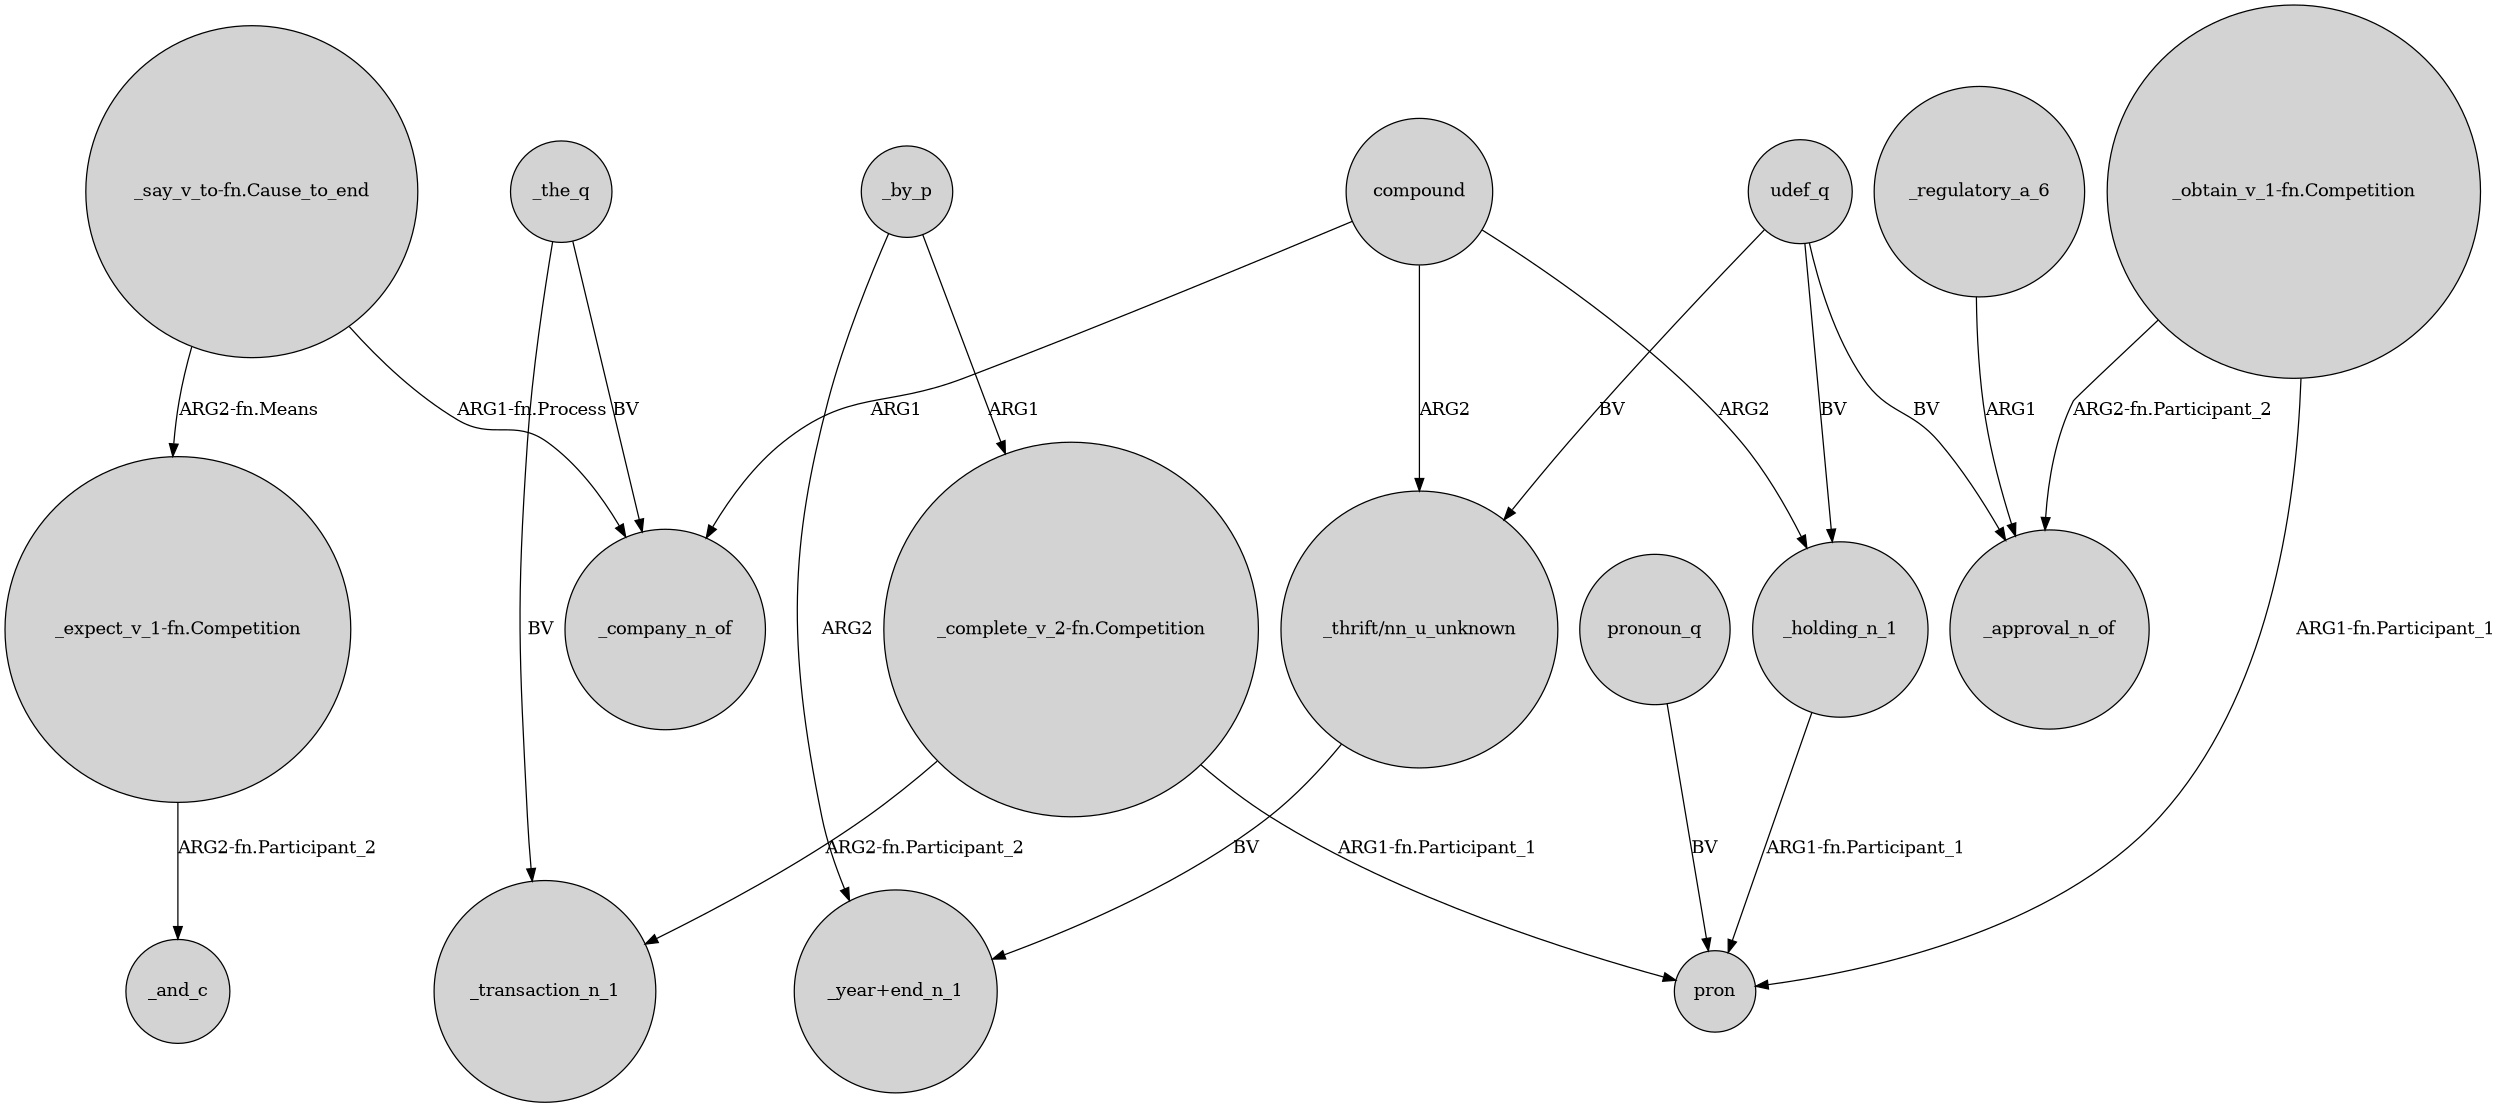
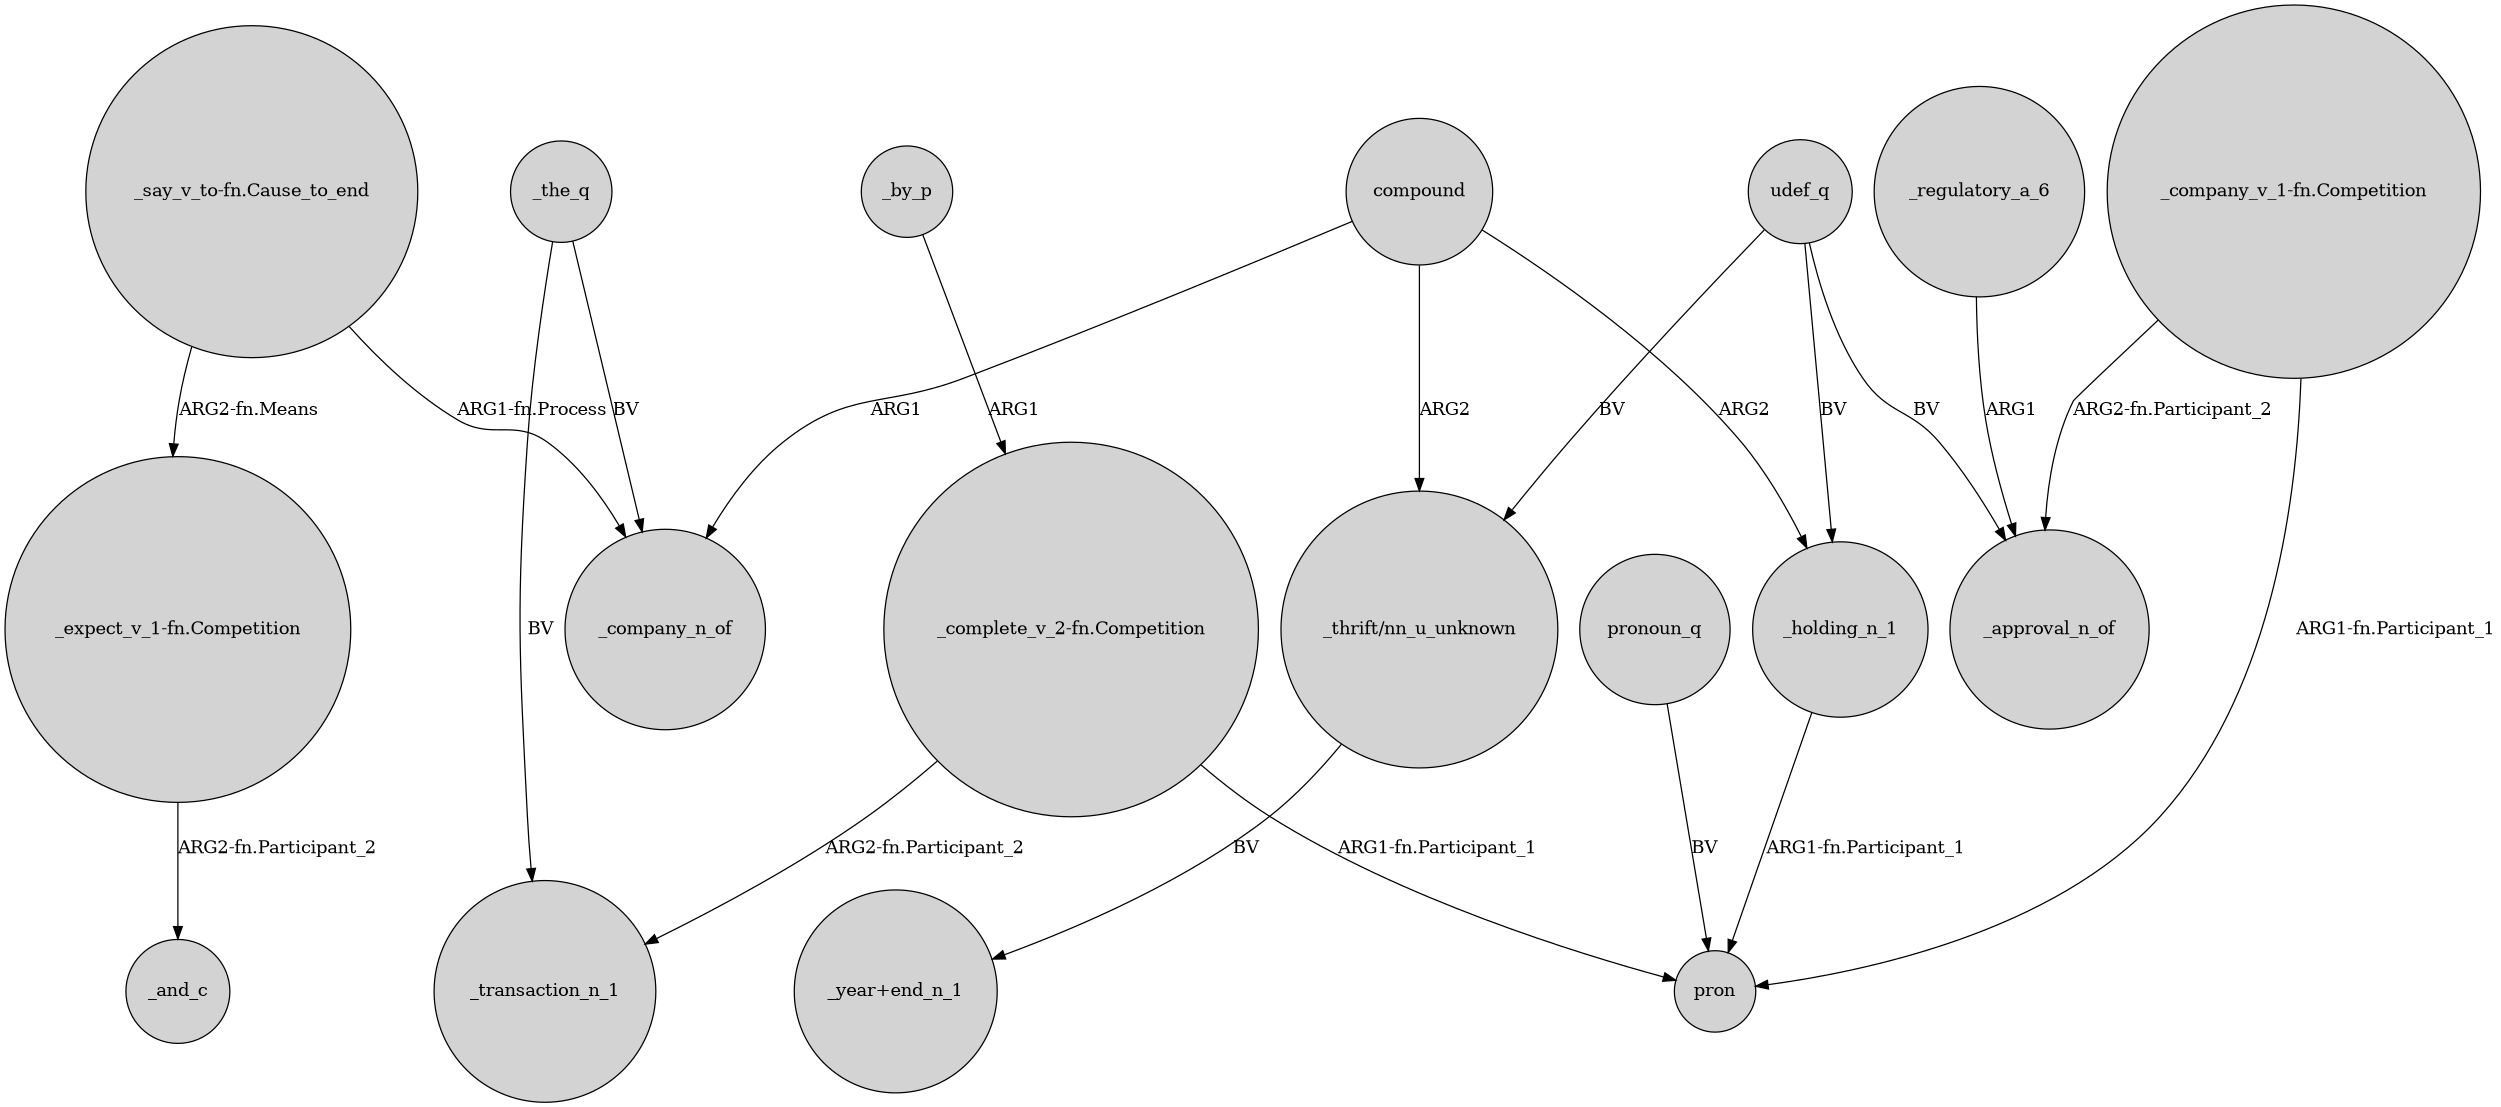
node "_obtain_v_1-fn.Competition": label "_obtain_v_1-fn.Competition" -> "_company_v_1-fn.Competition"
edge "_by_p" -> "_year+end_n_1": removed, label "ARG2"
